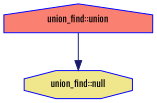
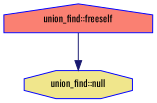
node "union_find::union": label "union_find::union" -> "union_find::freeself"
